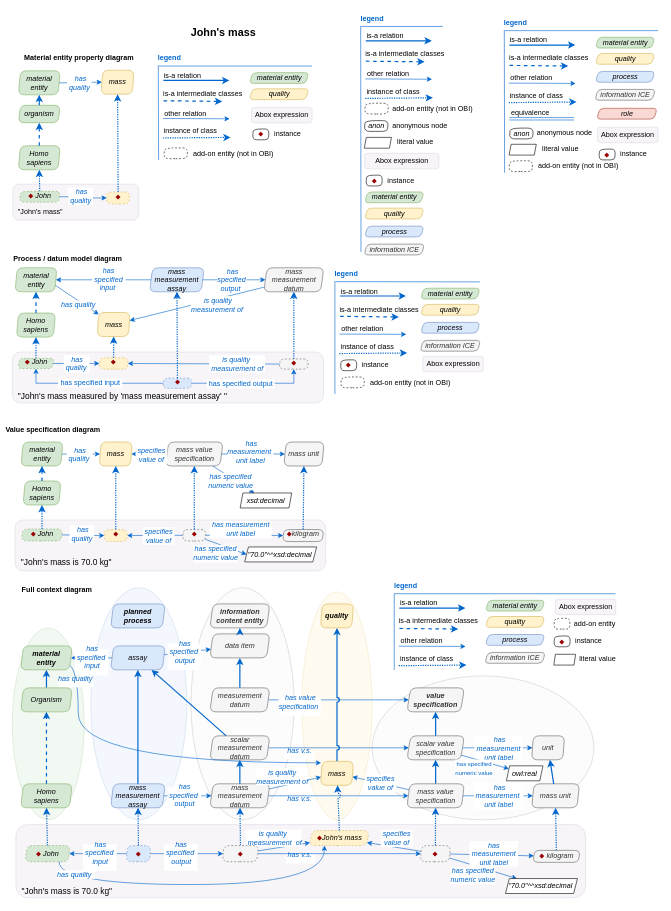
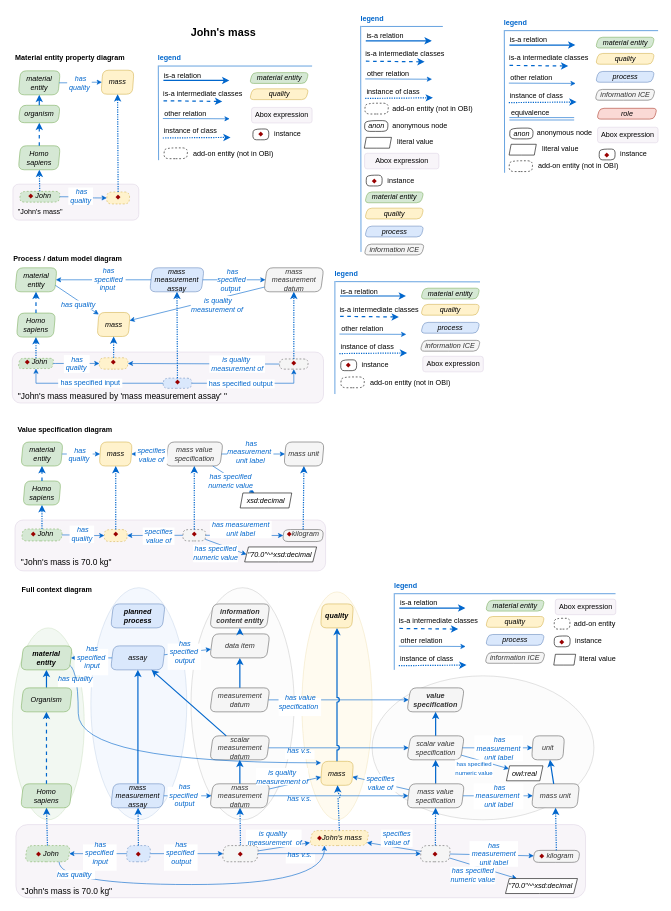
node "Material entity property diagram": moved (83, 58) -> (74, 58)
node "Value specification diagram": moved (55, 430) -> (67, 430)
